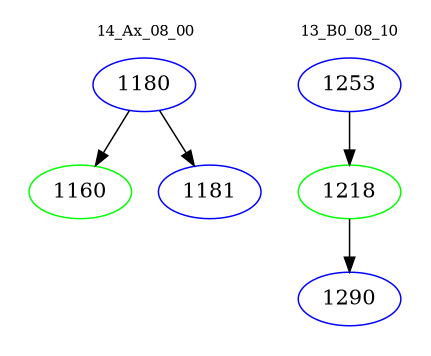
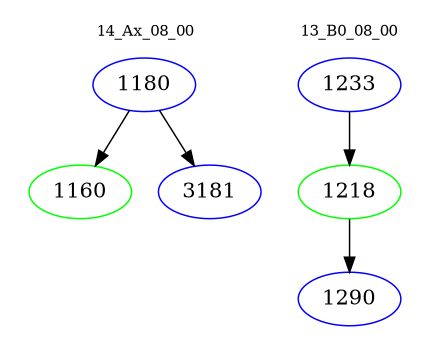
cluster "13_B0_08_10": label "13_B0_08_10" -> "13_B0_08_00"
node "1253": label "1253" -> "1233"
node "1181": label "1181" -> "3181"
